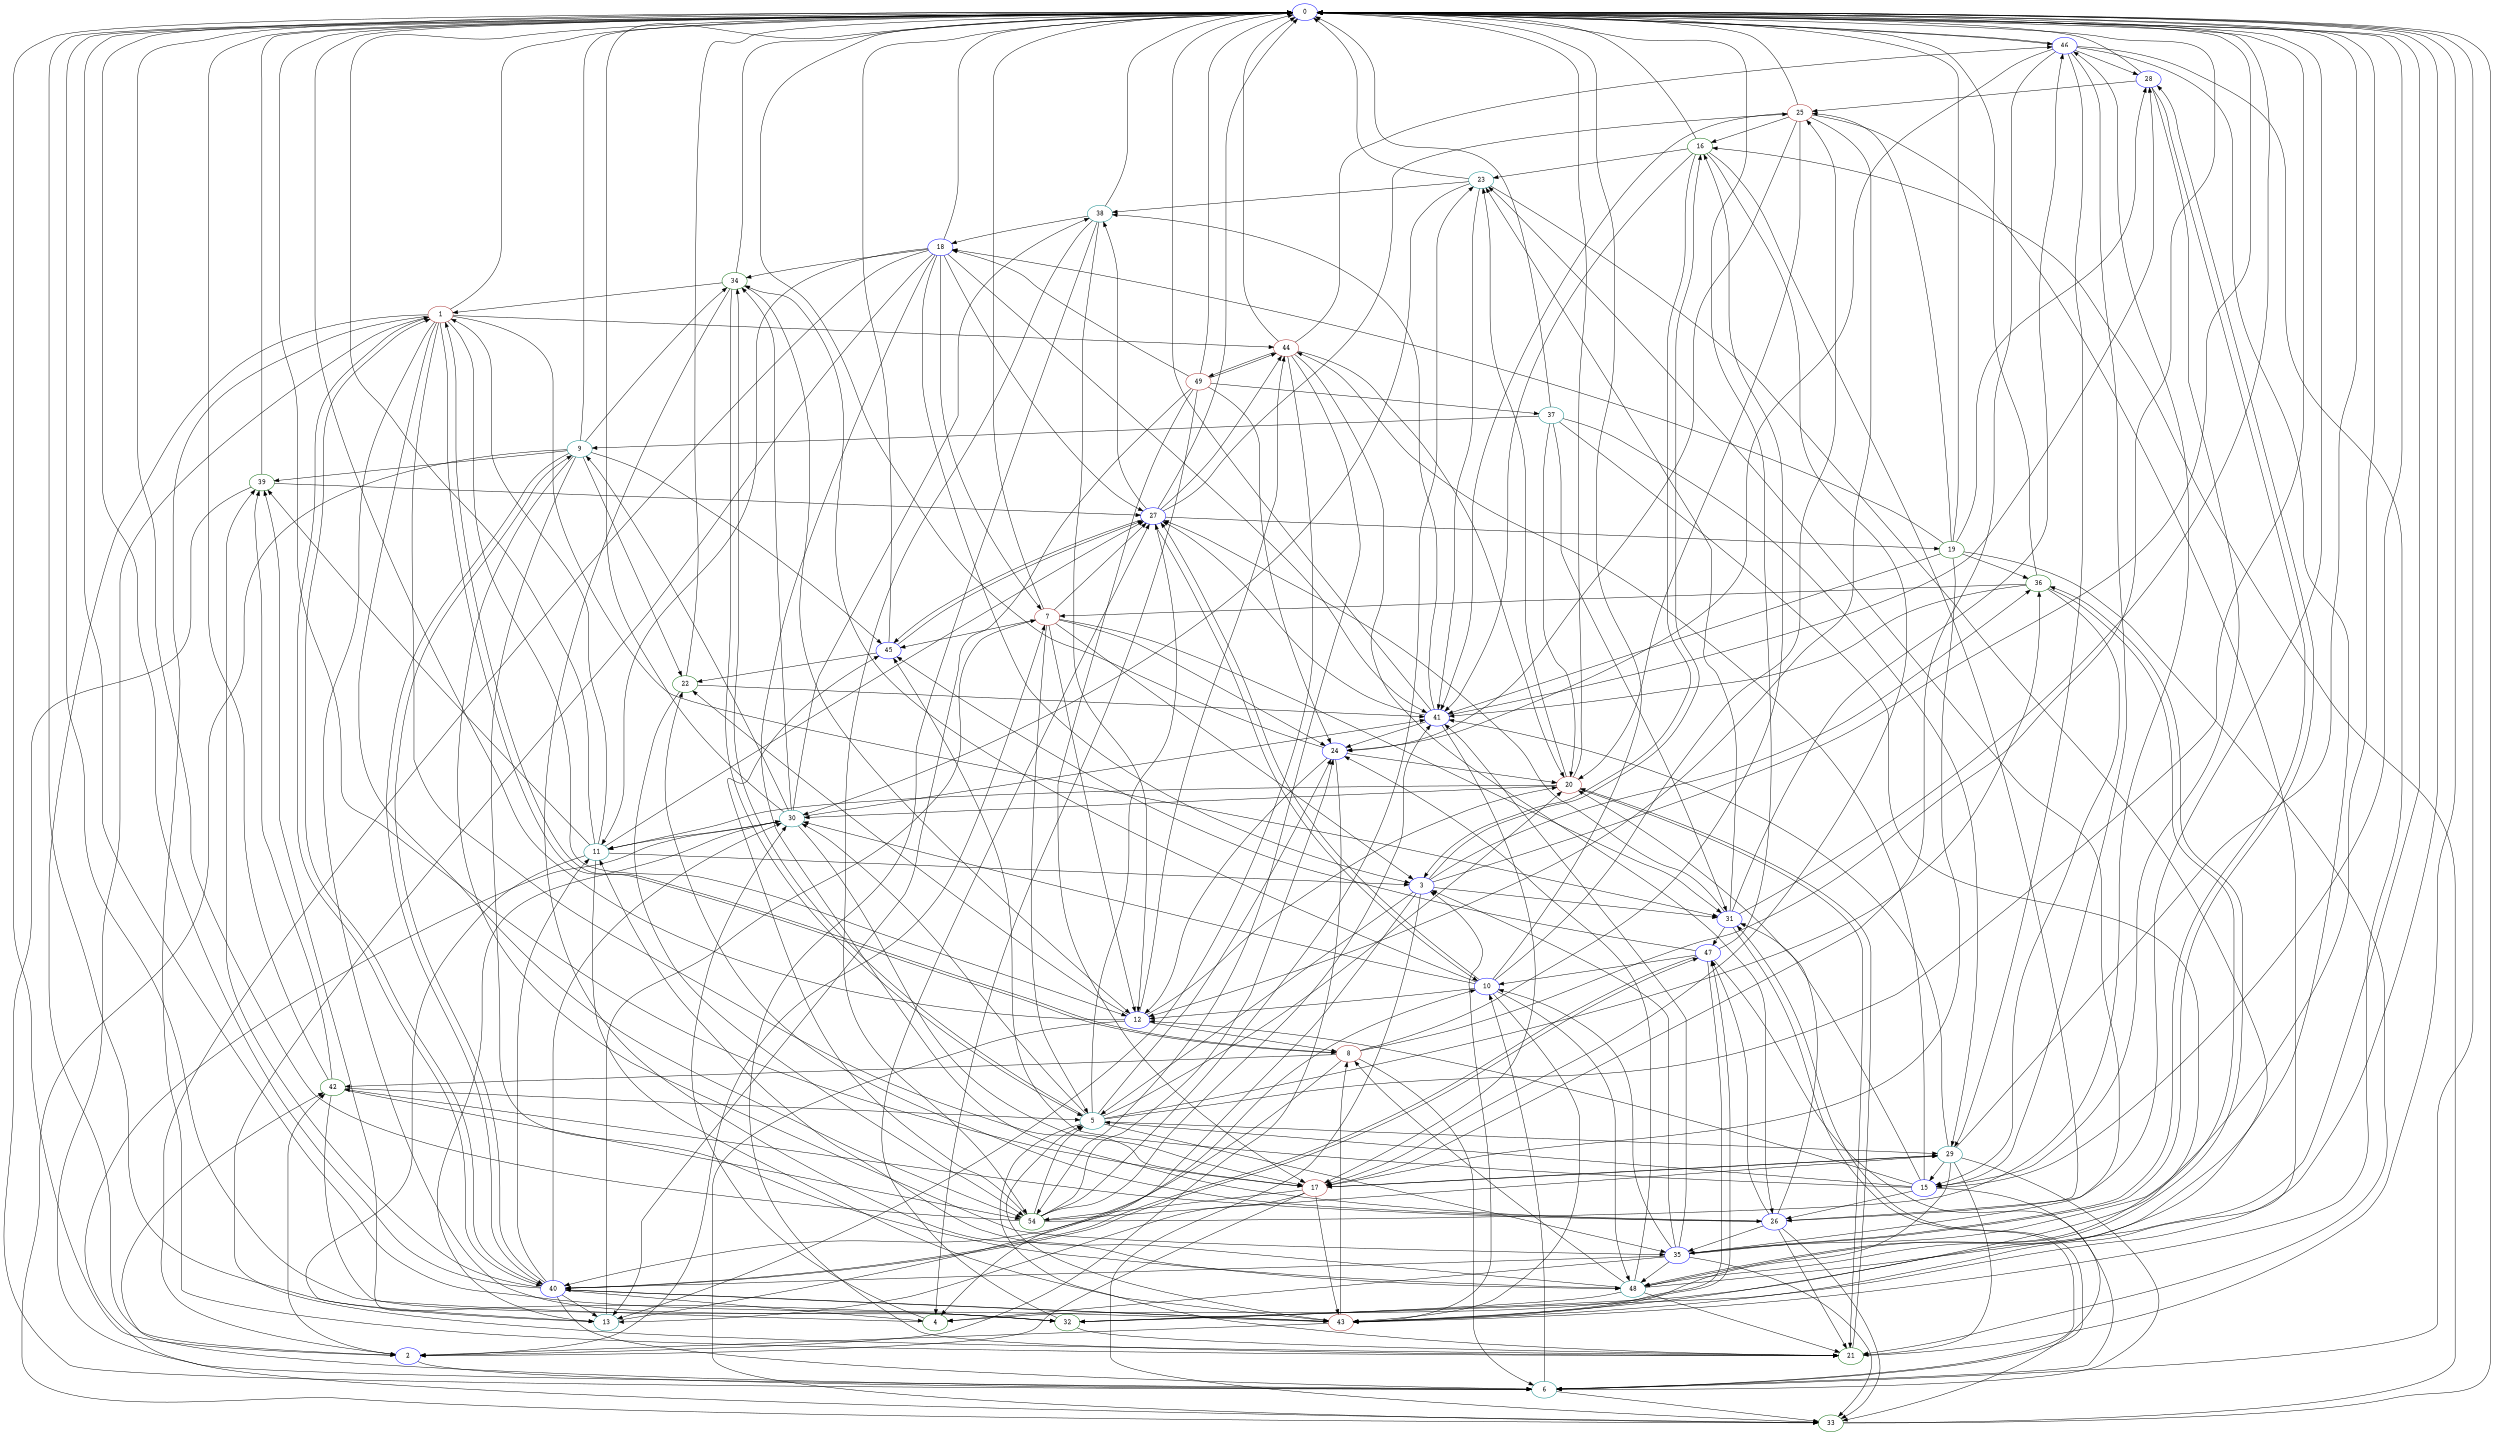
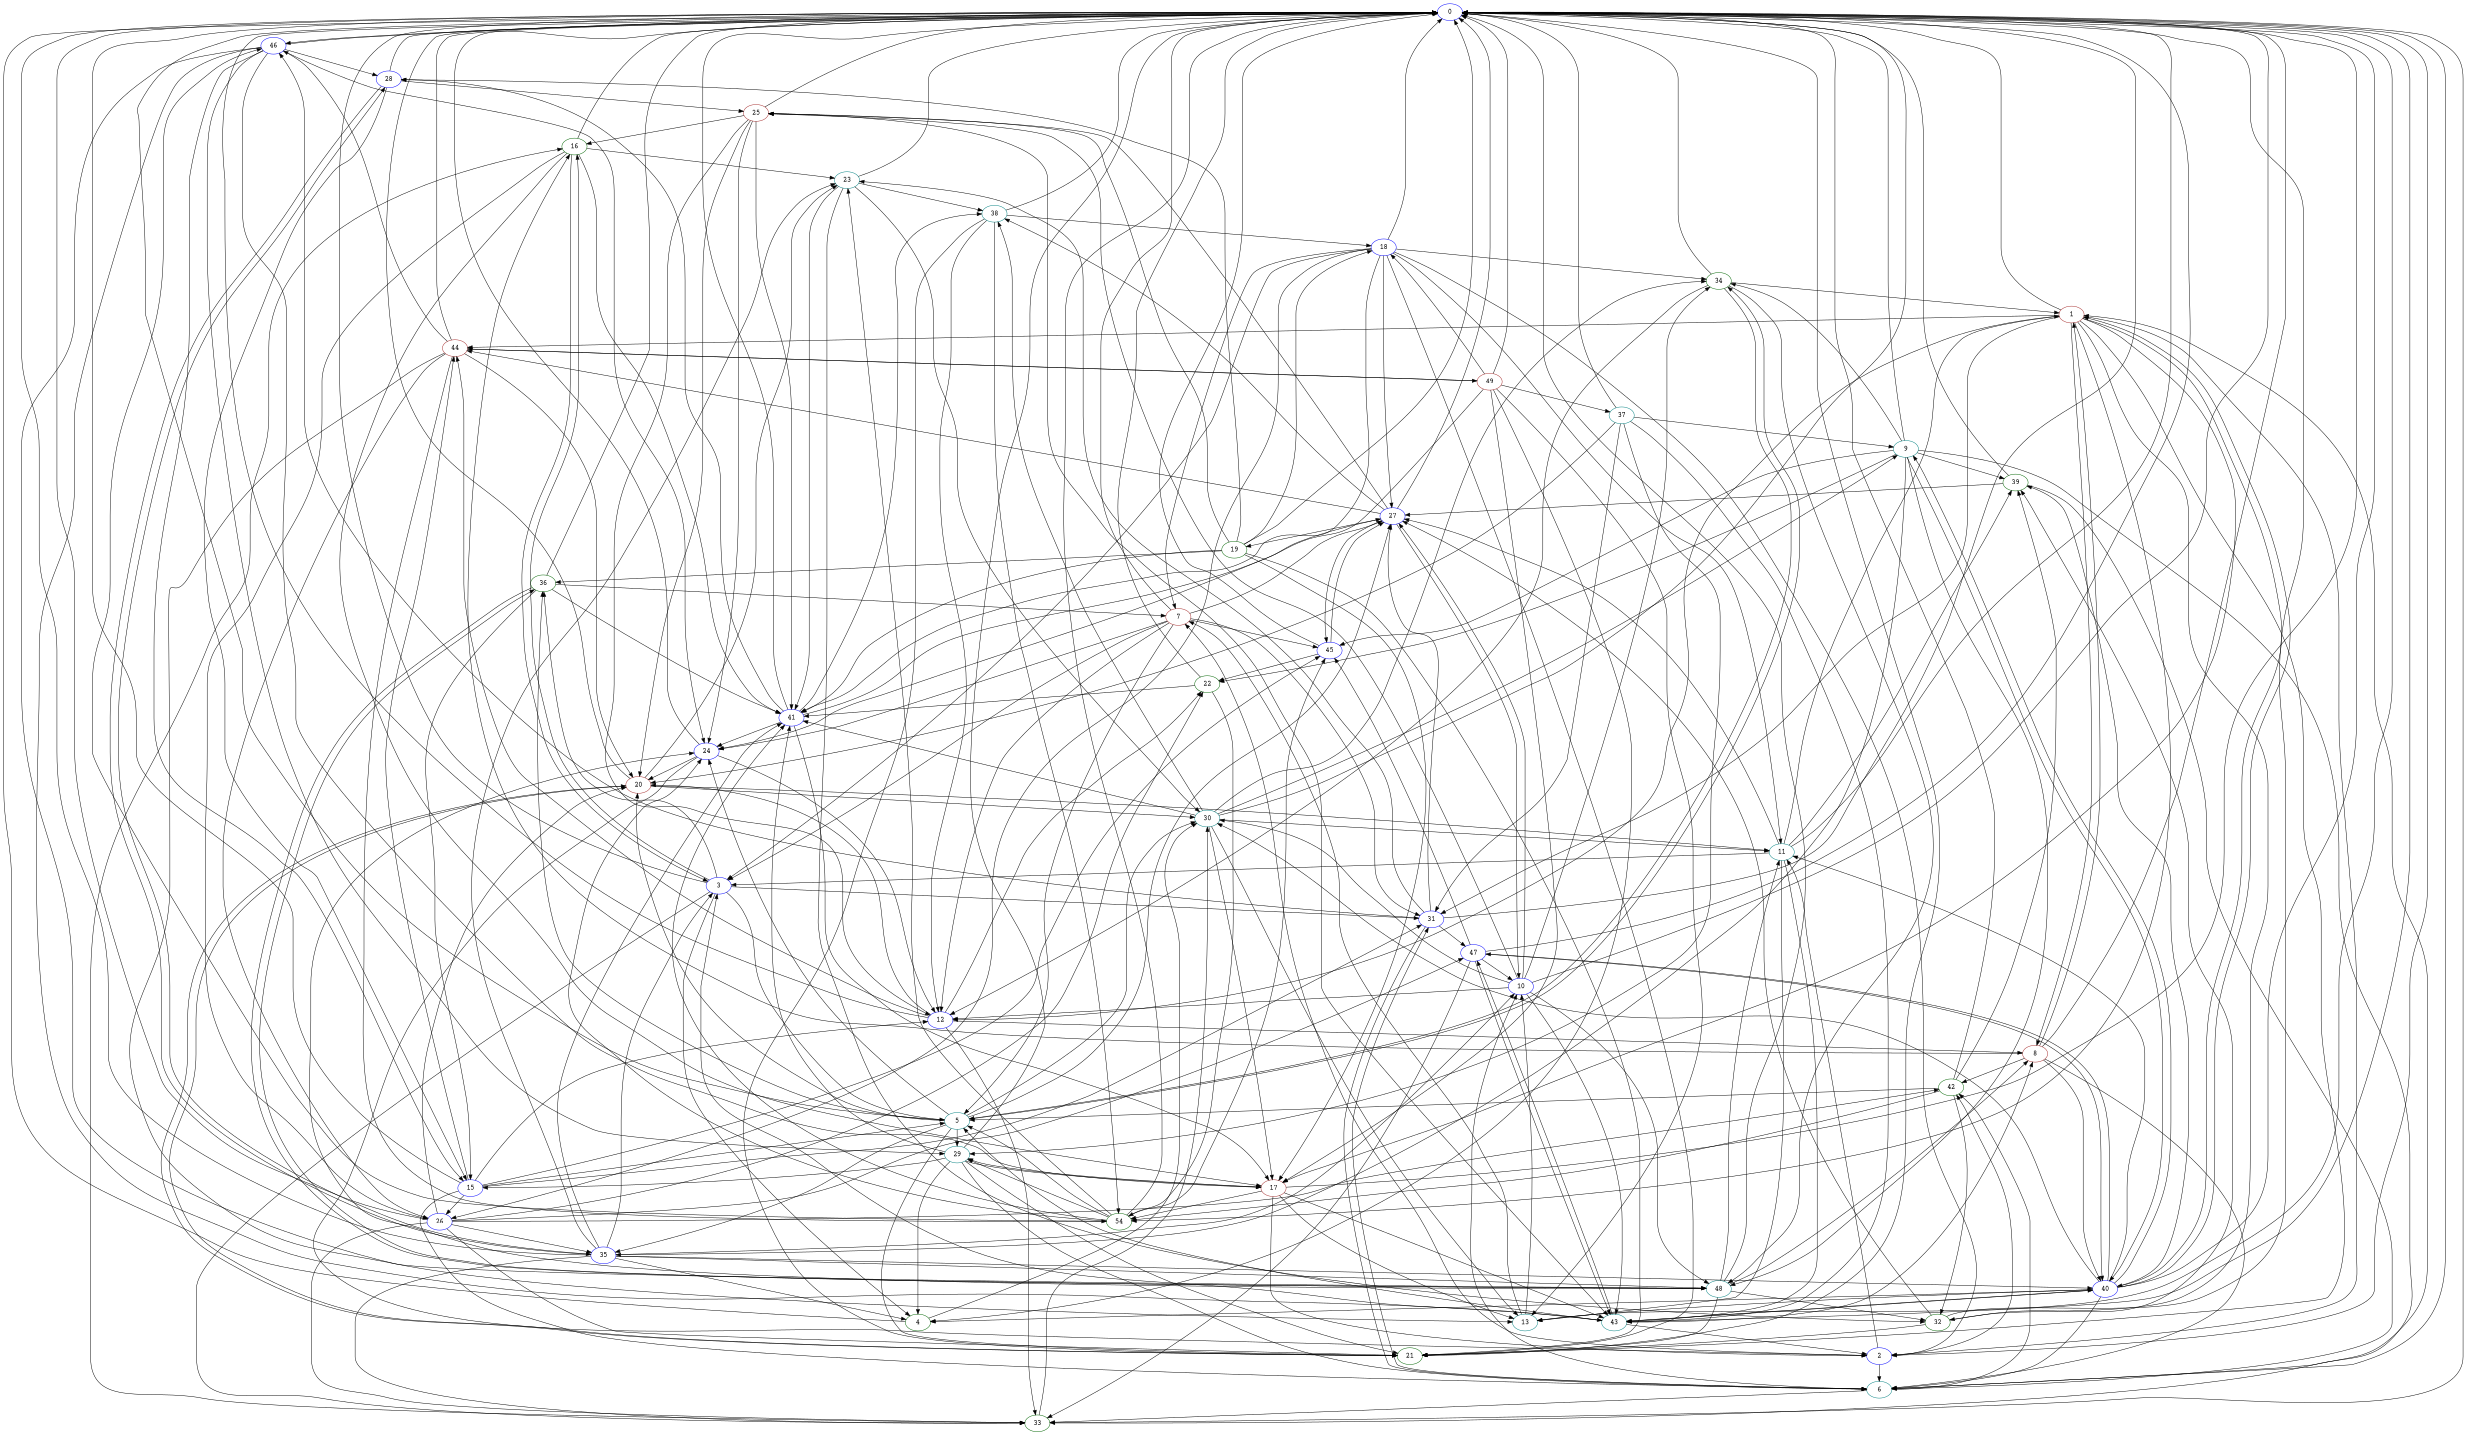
edge "2" -> "11": added
node "43": color brown -> teal
